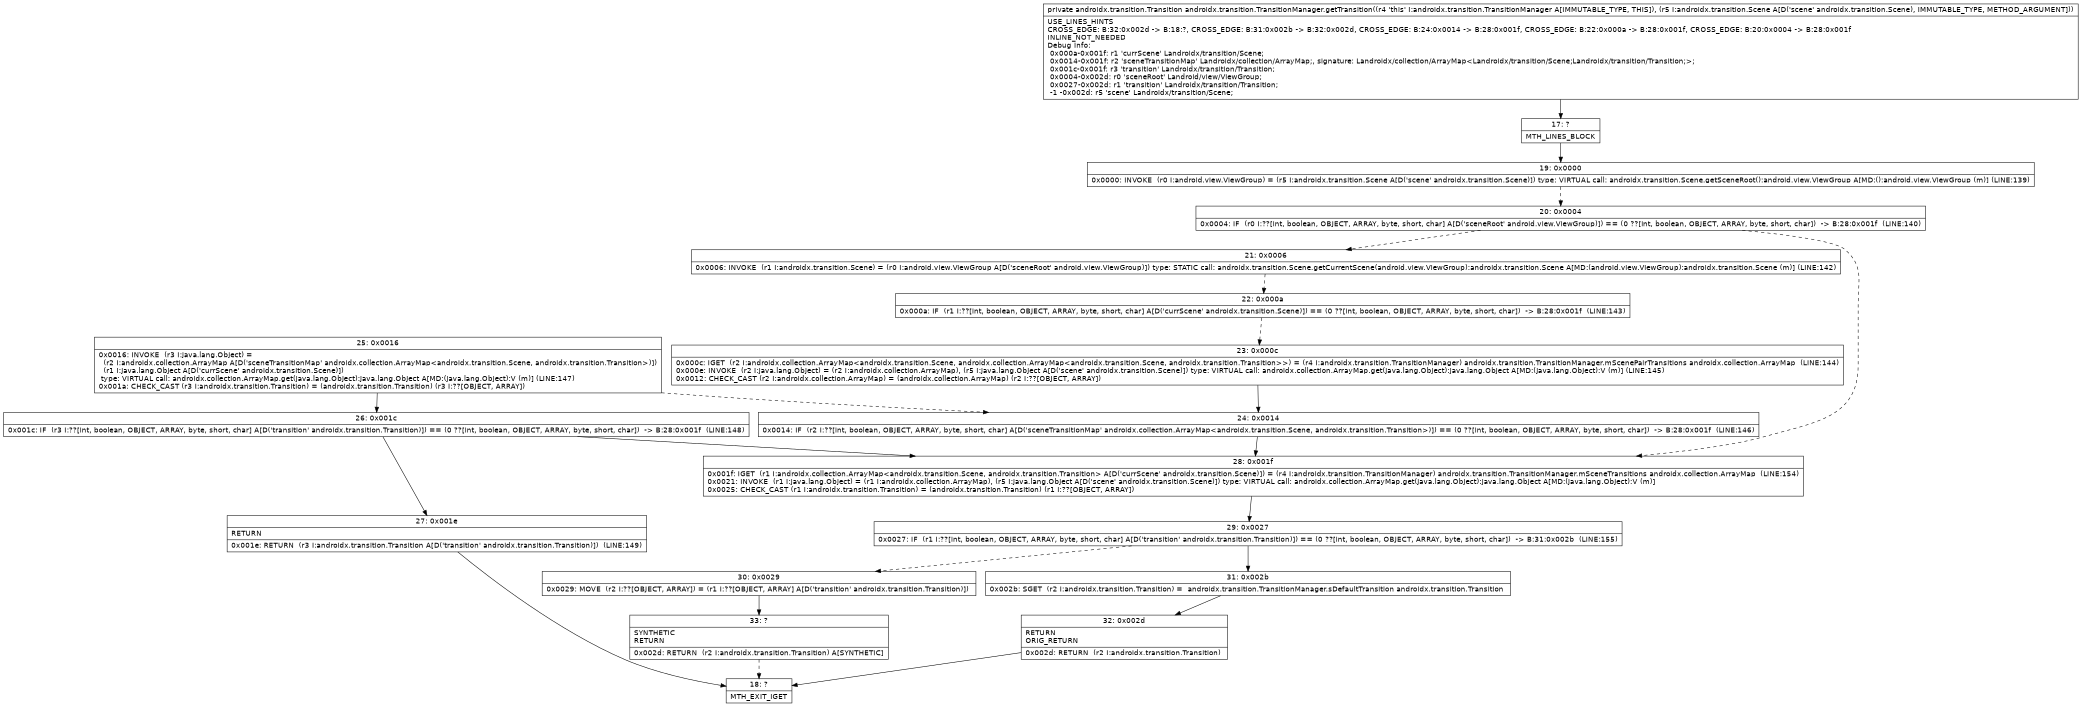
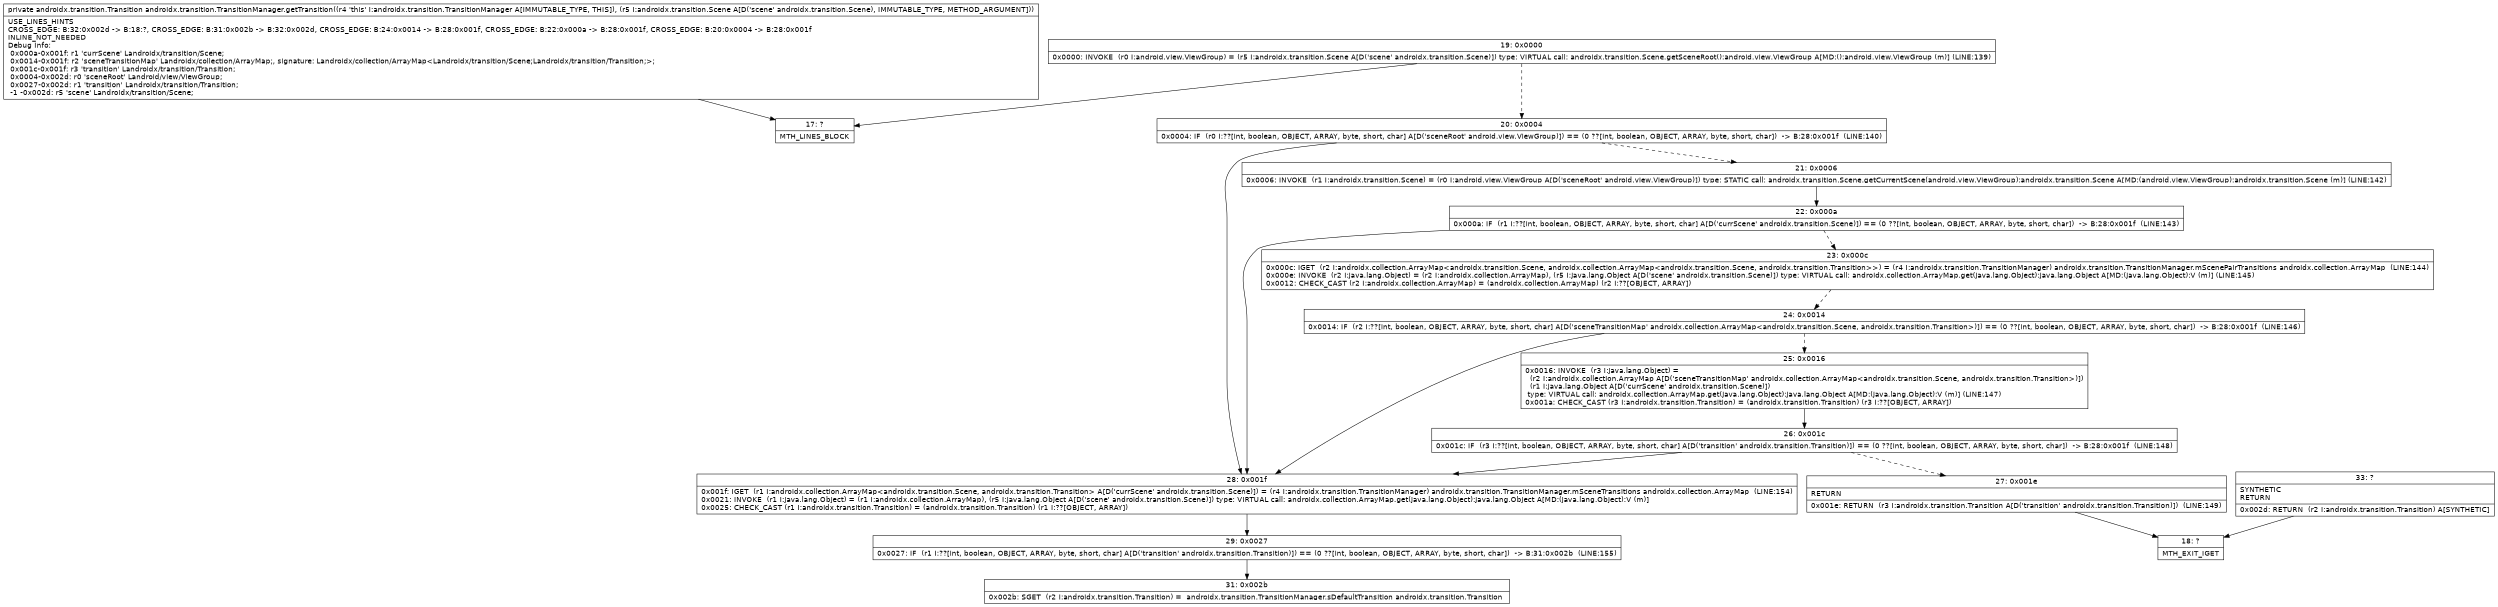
edge "17: ?" -> "19: 0x0000": reversed
edge "22: 0x000a" -> "28: 0x001f": added
edge "21: 0x0006" -> "22: 0x000a": style dashed -> solid
edge "20: 0x0004" -> "28: 0x001f": style dashed -> solid
edge "23: 0x000c" -> "24: 0x0014": style solid -> dashed
edge "25: 0x0016" -> "24: 0x0014": reversed
edge "26: 0x001c" -> "27: 0x001e": style solid -> dashed
node "30: 0x0029": removed
node "32: 0x002d": removed
edge "33: ?" -> "18: ?": style dashed -> solid
